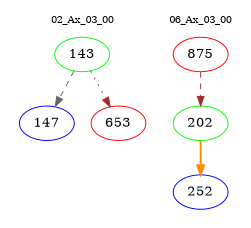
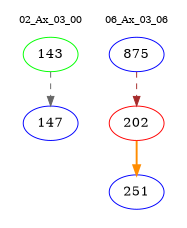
cluster "06_Ax_03_00": label "06_Ax_03_00" -> "06_Ax_03_06"
node "875": color red -> blue
node "653": removed
node "202": color green -> red
node "252": label "252" -> "251"
